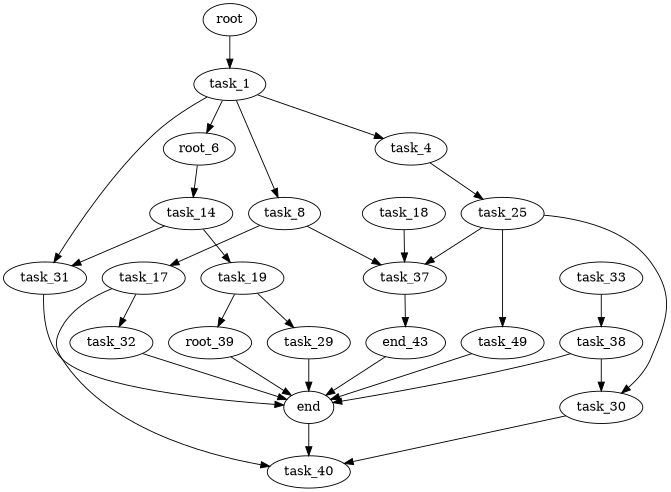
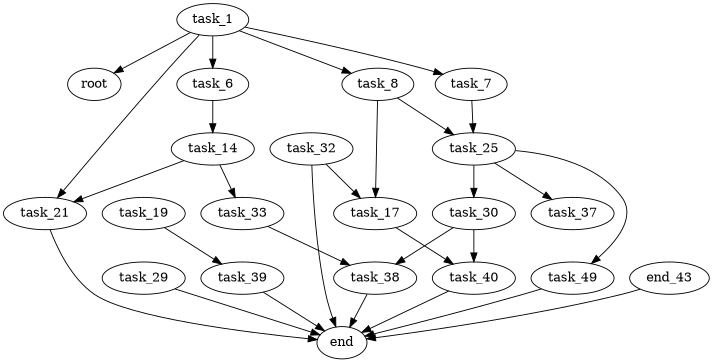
edge "root" -> "task_1": reversed
node "root_6": label "root_6" -> "task_6"
node "task_4": label "task_4" -> "task_7"
node "task_18": removed
edge "task_14" -> "task_19": now "task_14" -> "task_33"
edge "task_8" -> "task_37": now "task_8" -> "task_25"
node "task_31": label "task_31" -> "task_21"
edge "task_17" -> "task_32": reversed
edge "task_37" -> "end_43": removed
edge "task_19" -> "task_29": removed
node "root_39": label "root_39" -> "task_39"
edge "task_38" -> "task_30": reversed
edge "end" -> "task_40": reversed
